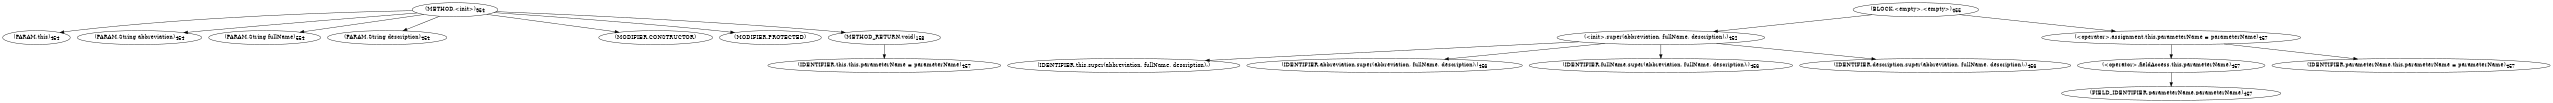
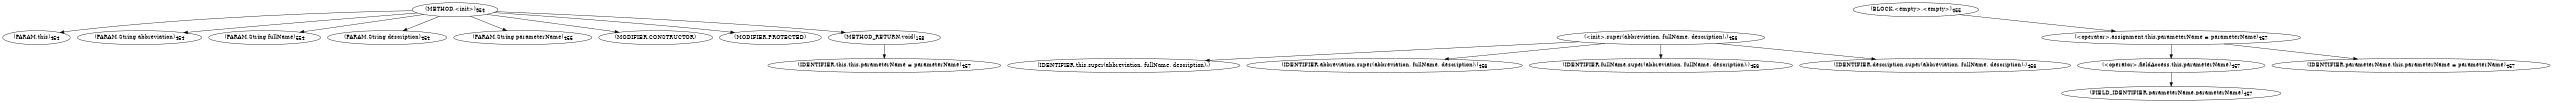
edge "(BLOCK,<empty>,<empty>)" -> "(<init>,super(abbreviation, fullName, description);)": removed
node "(<init>,super(abbreviation, fullName, description);)": text "452" -> "456"
node "(PARAM,String parameterName)": added
